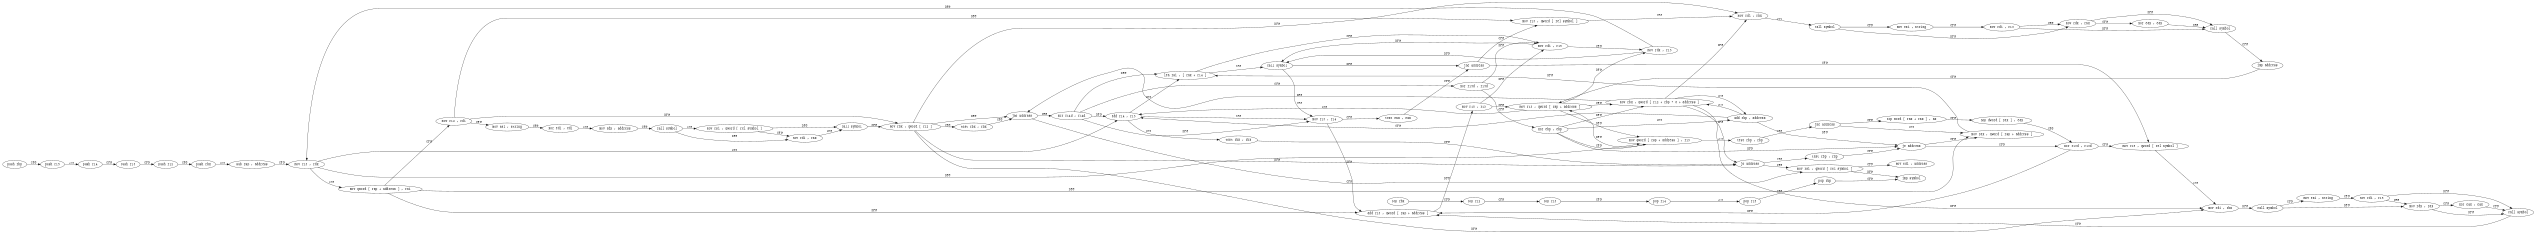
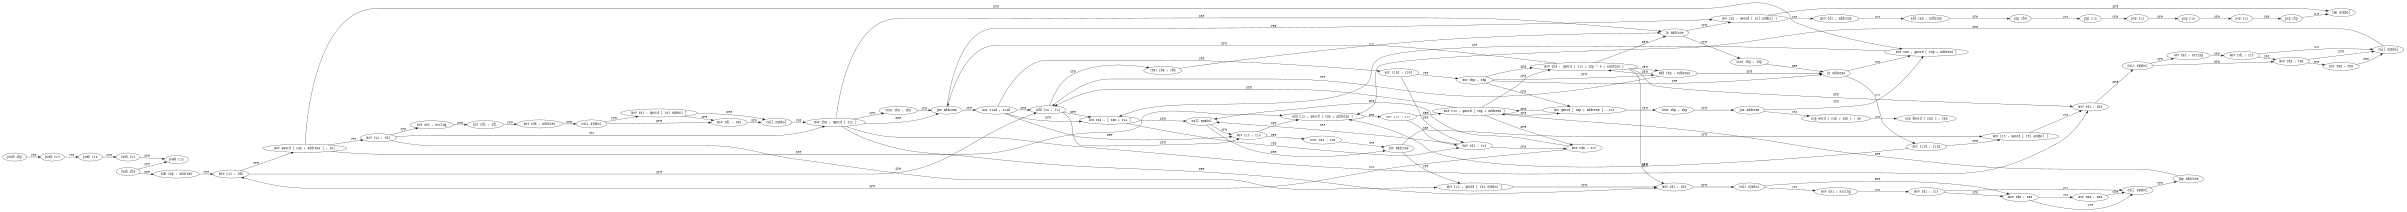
node "add rsp , address": added
edge "nop dword [ rax ] , eax" -> "xor r13d , r13d": removed, label "CFG"
edge "push r12" -> "push rbx": reversed
edge "mov r13 , rdx" -> "mov qword [ rsp + address ] , r13": removed, label "DFG"
